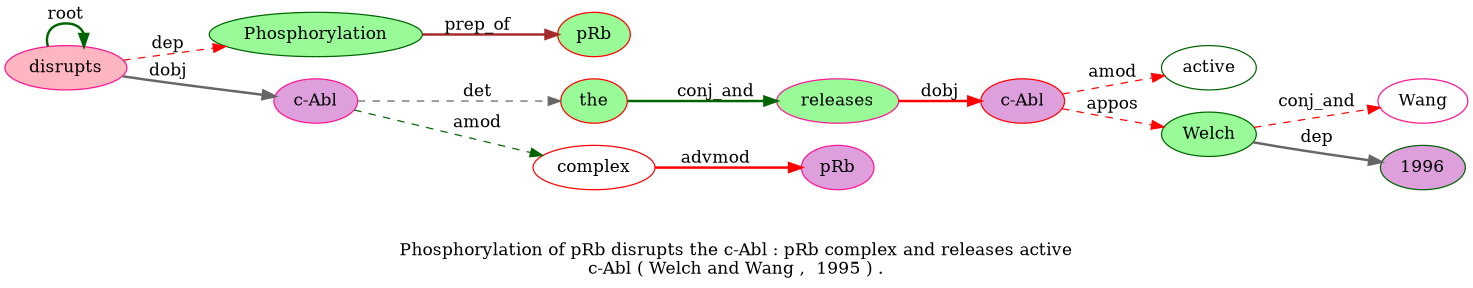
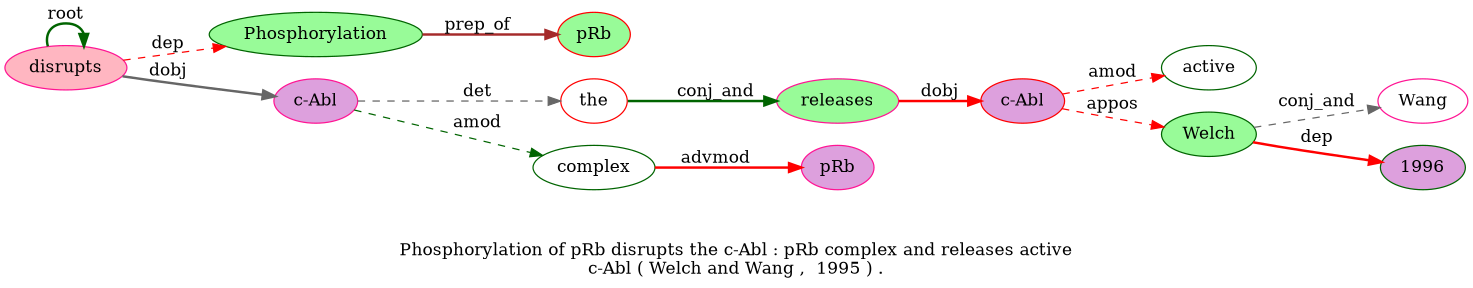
node "the": fillcolor palegreen -> white
edge "Welch" -> "Wang": color red -> gray40
edge "Welch" -> "1996": color gray40 -> red
node "complex": color red -> darkgreen
